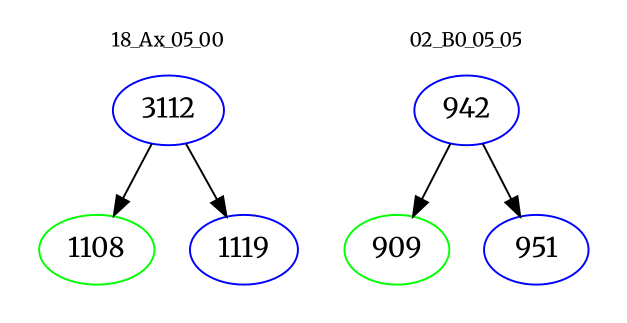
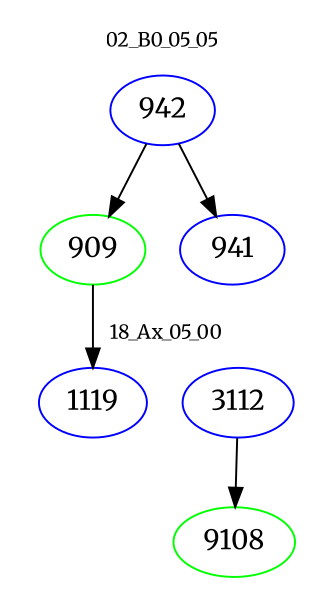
edge "3112" -> "1119": now "909" -> "1119"
node "1108": label "1108" -> "9108"
node "951": label "951" -> "941"
